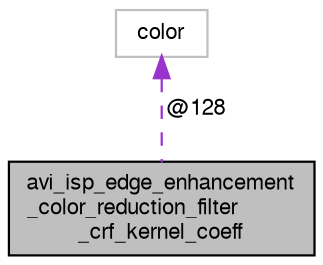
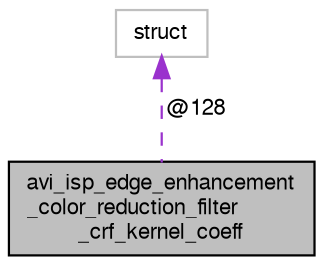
node "color": label "color" -> "struct"
